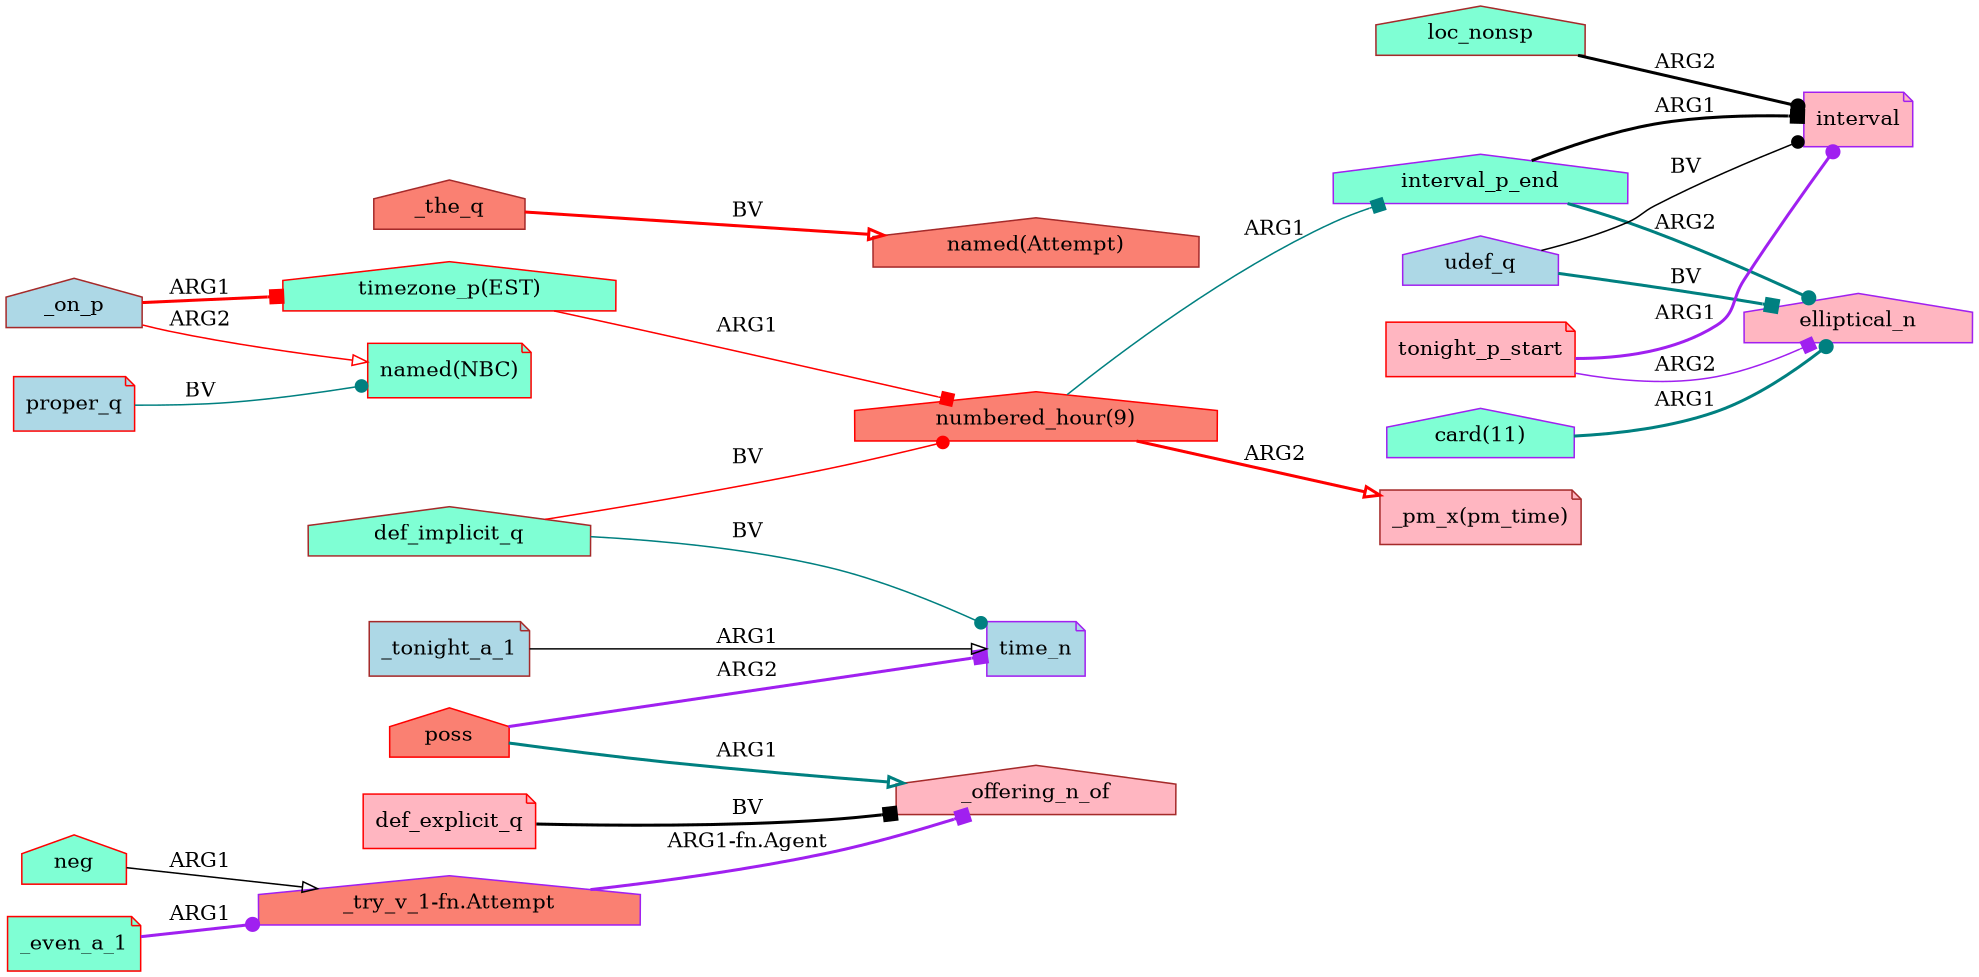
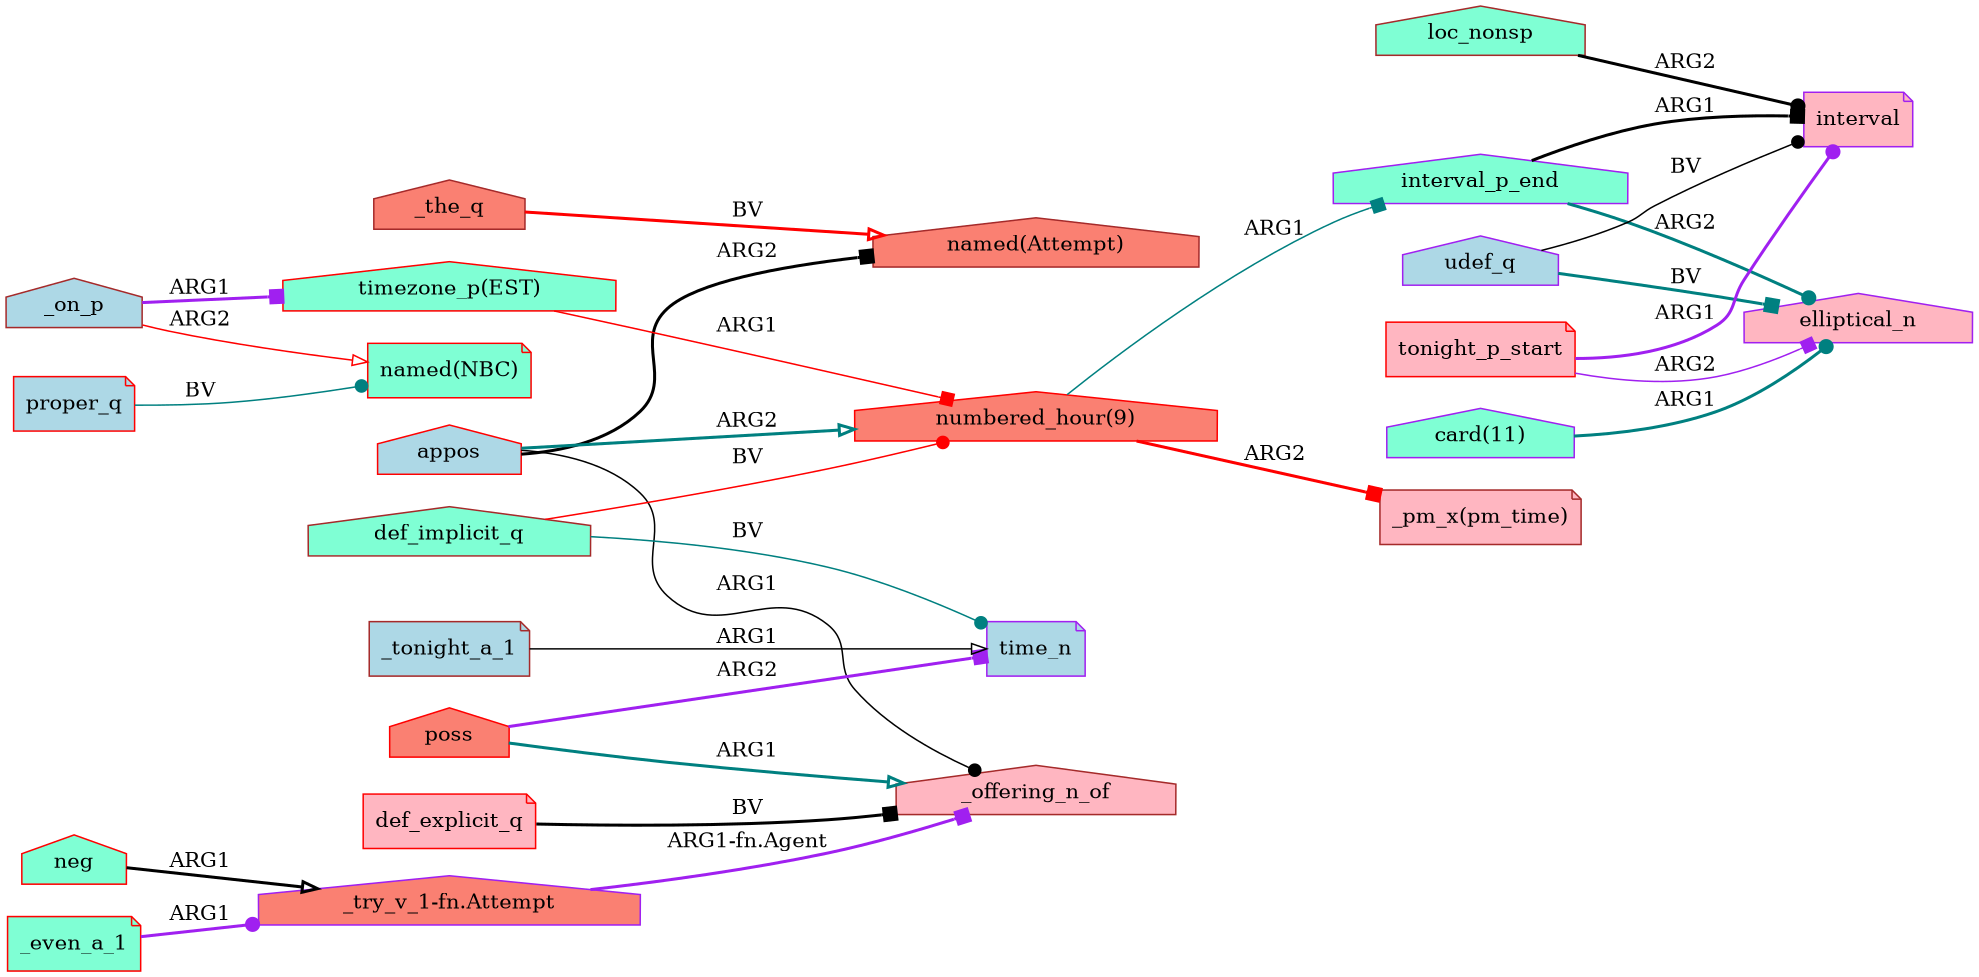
edge "_on_p" -> "timezone_p(EST)": color red -> purple
node "appos": added
edge "numbered_hour(9)" -> "_pm_x(pm_time)": arrowhead onormal -> box
edge "neg" -> "_try_v_1-fn.Attempt": style solid -> bold
